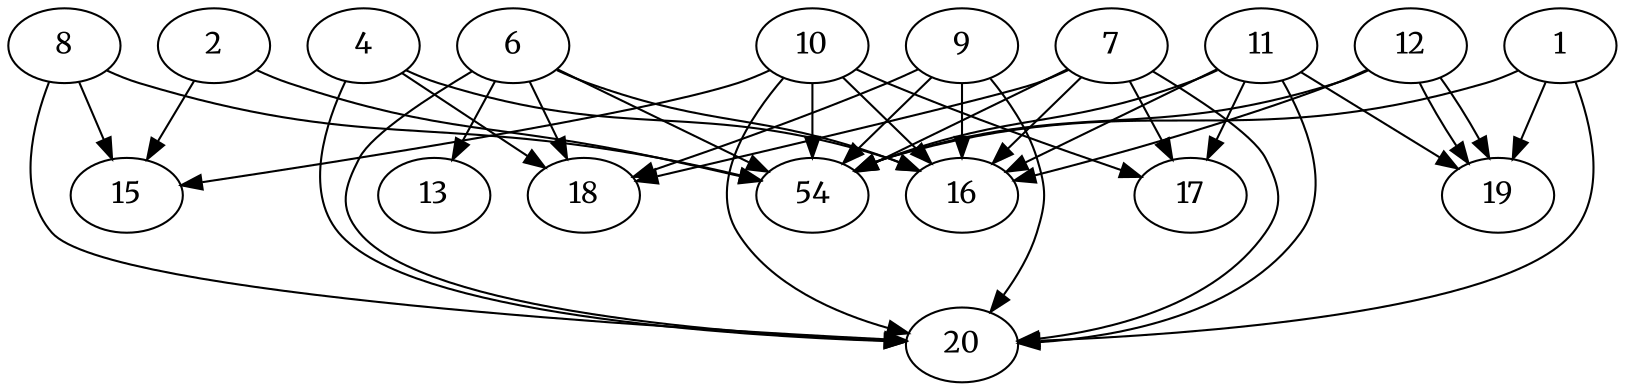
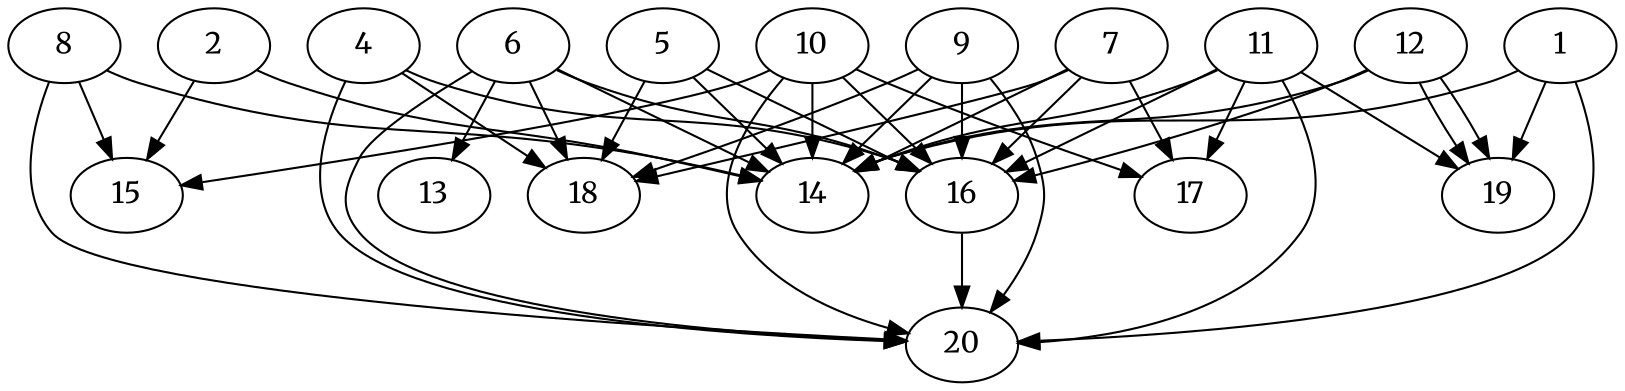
node "5": added
node "54": label "54" -> "14"
edge "7" -> "20": now "16" -> "20"
